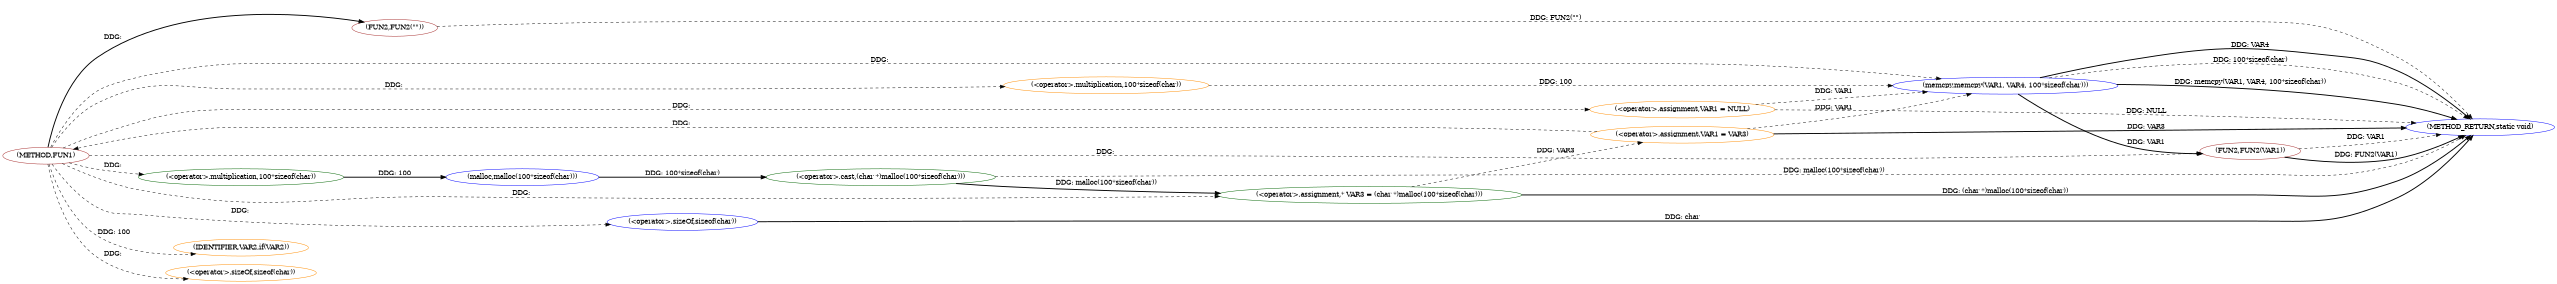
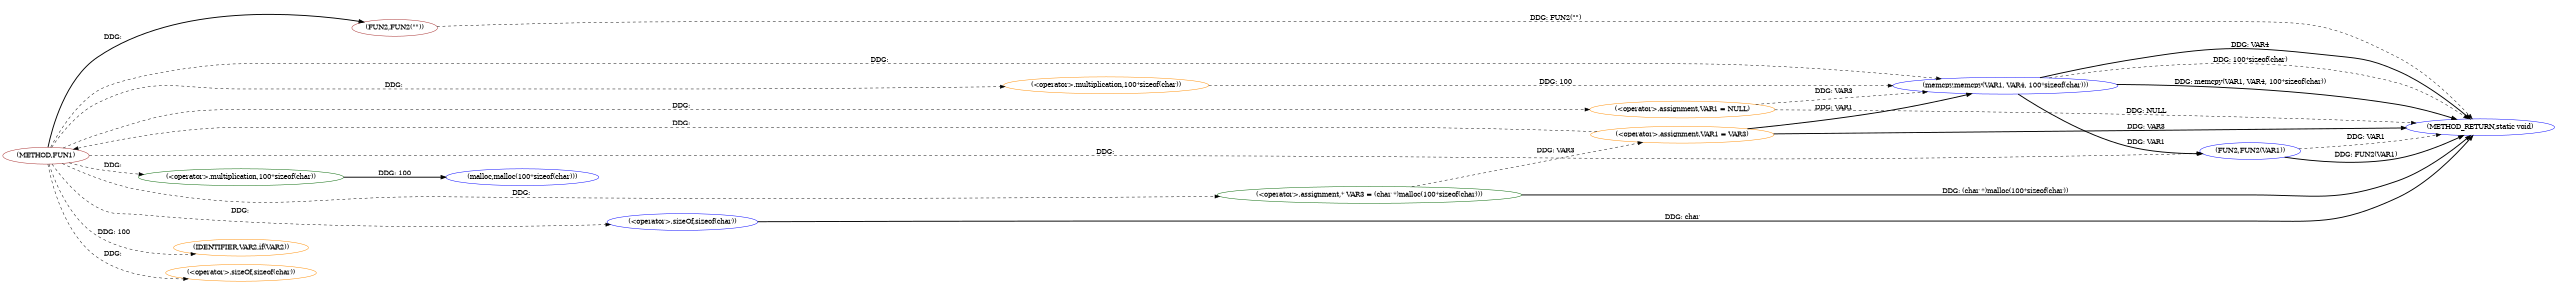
edge "(<operator>.assignment,VAR1 = NULL)" -> "(memcpy,memcpy(VAR1, VAR4, 100*sizeof(char)))": label "DDG: VAR1" -> "DDG: VAR3"
edge "(<operator>.assignment,VAR1 = VAR3)" -> "(memcpy,memcpy(VAR1, VAR4, 100*sizeof(char)))": style dashed -> bold
node "(FUN2,FUN2(VAR1))": color brown -> blue
node "(<operator>.cast,(char *)malloc(100*sizeof(char)))": removed
